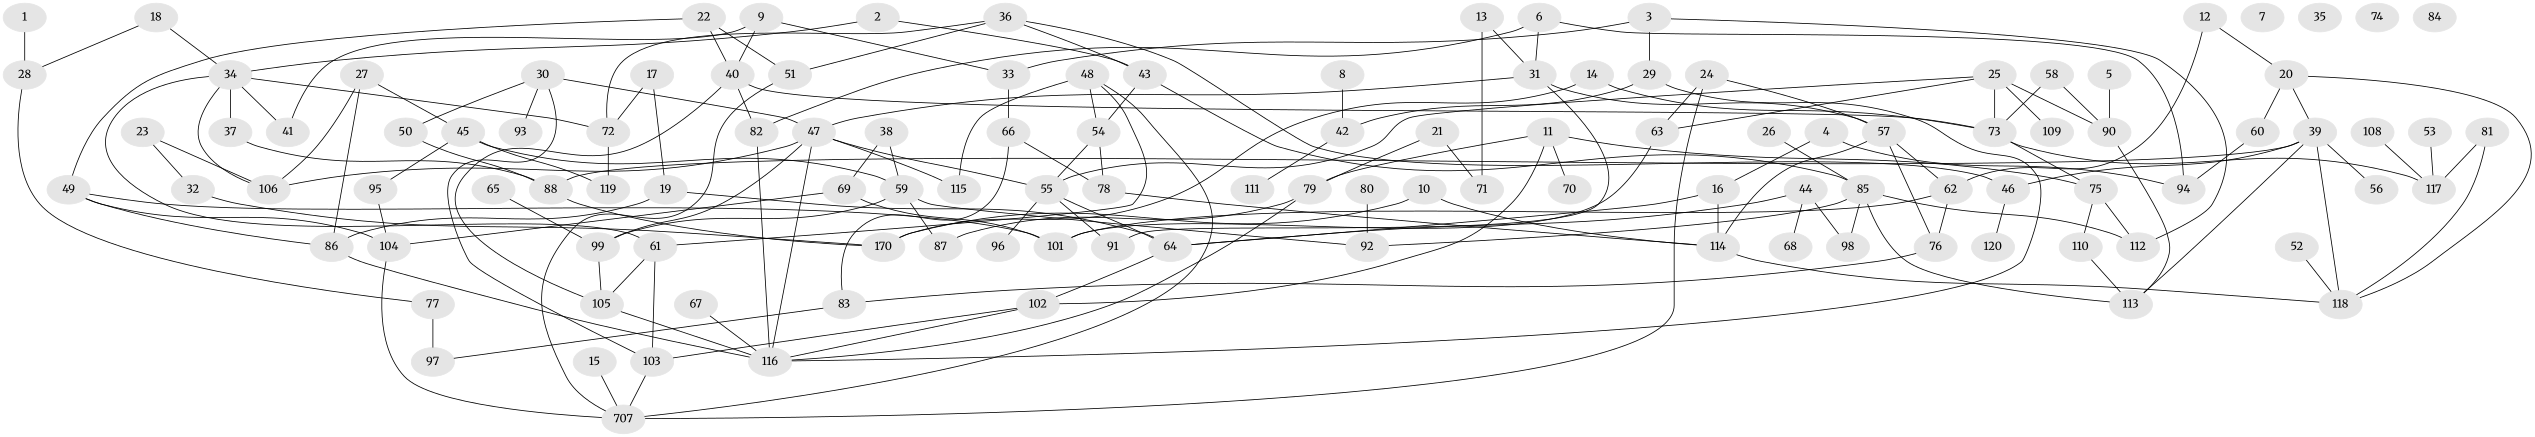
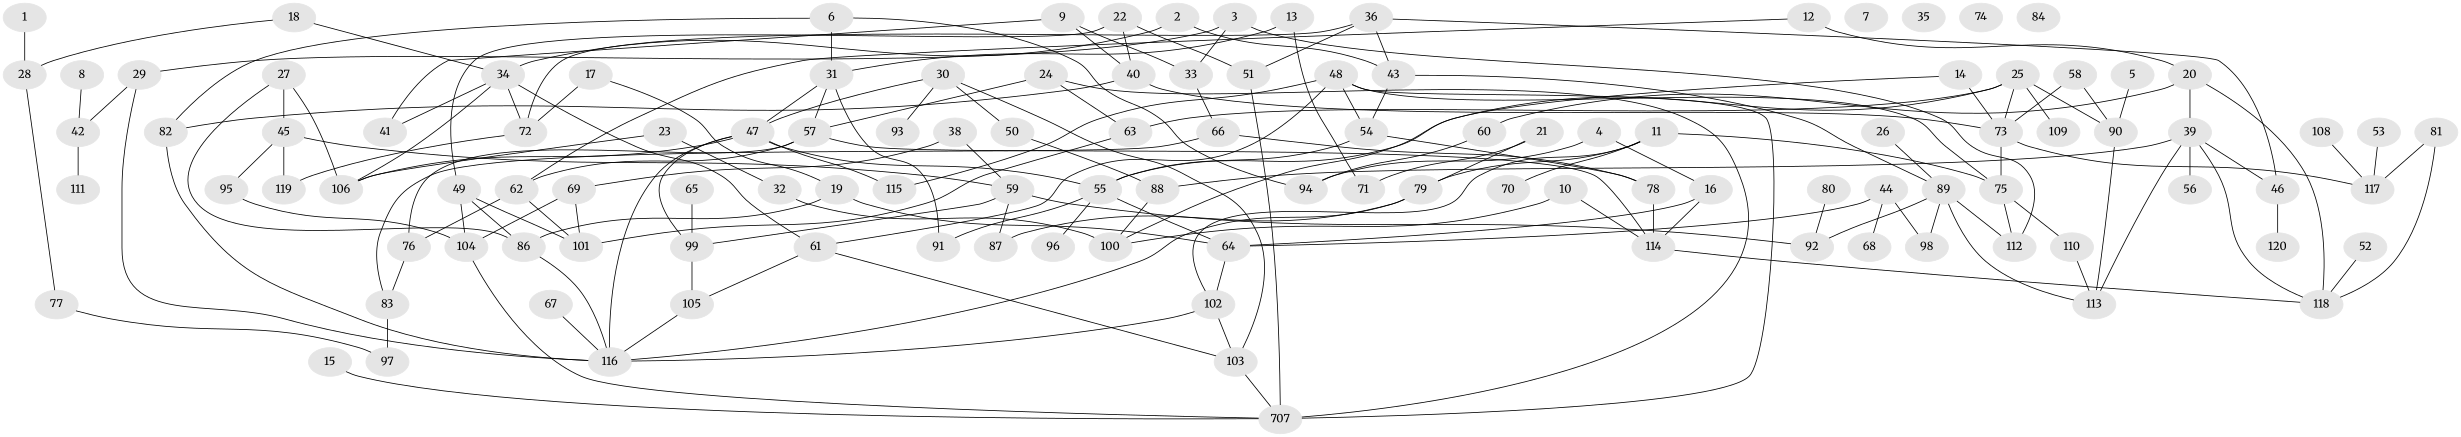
edge "48" -- "75": added
node "37": removed
edge "40" -- "105": removed
node "85": label "85" -> "89"
node "170": label "170" -> "100"
